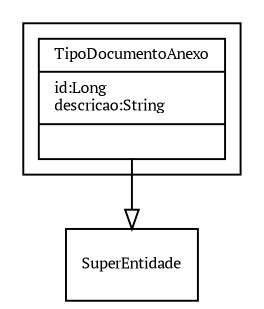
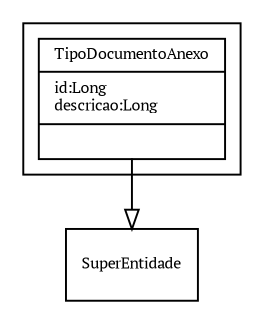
node "TipoDocumentoAnexo": text "descricao:String" -> "descricao:Long"
